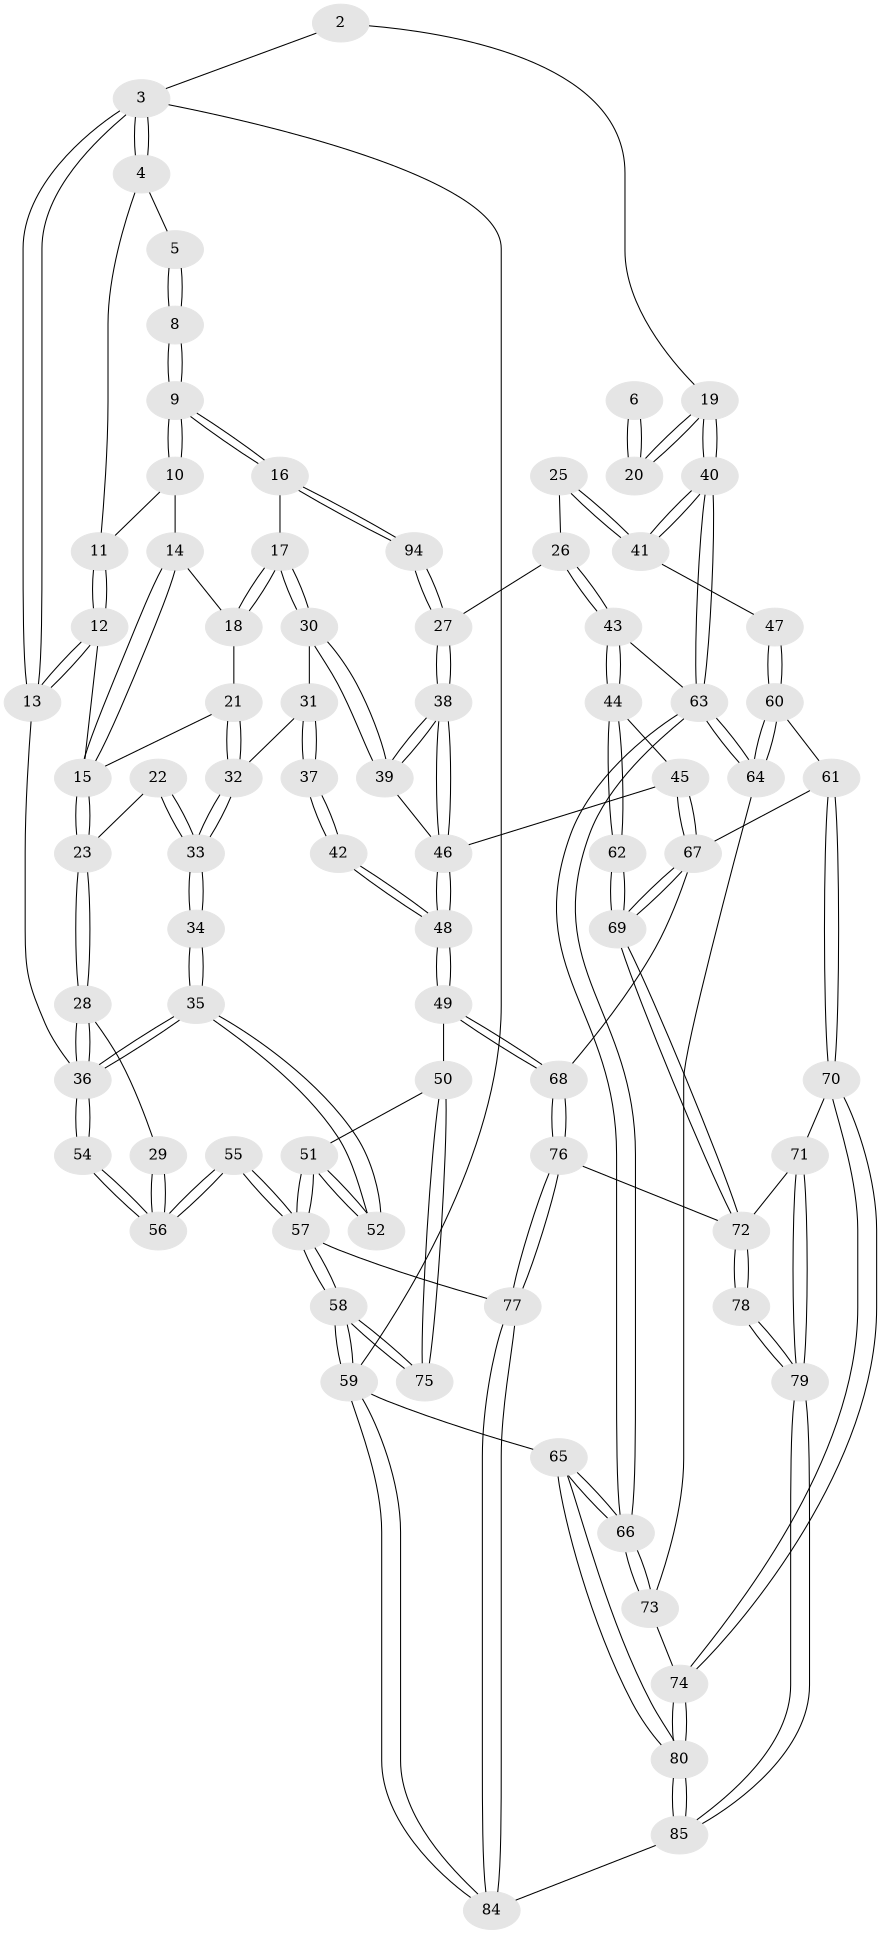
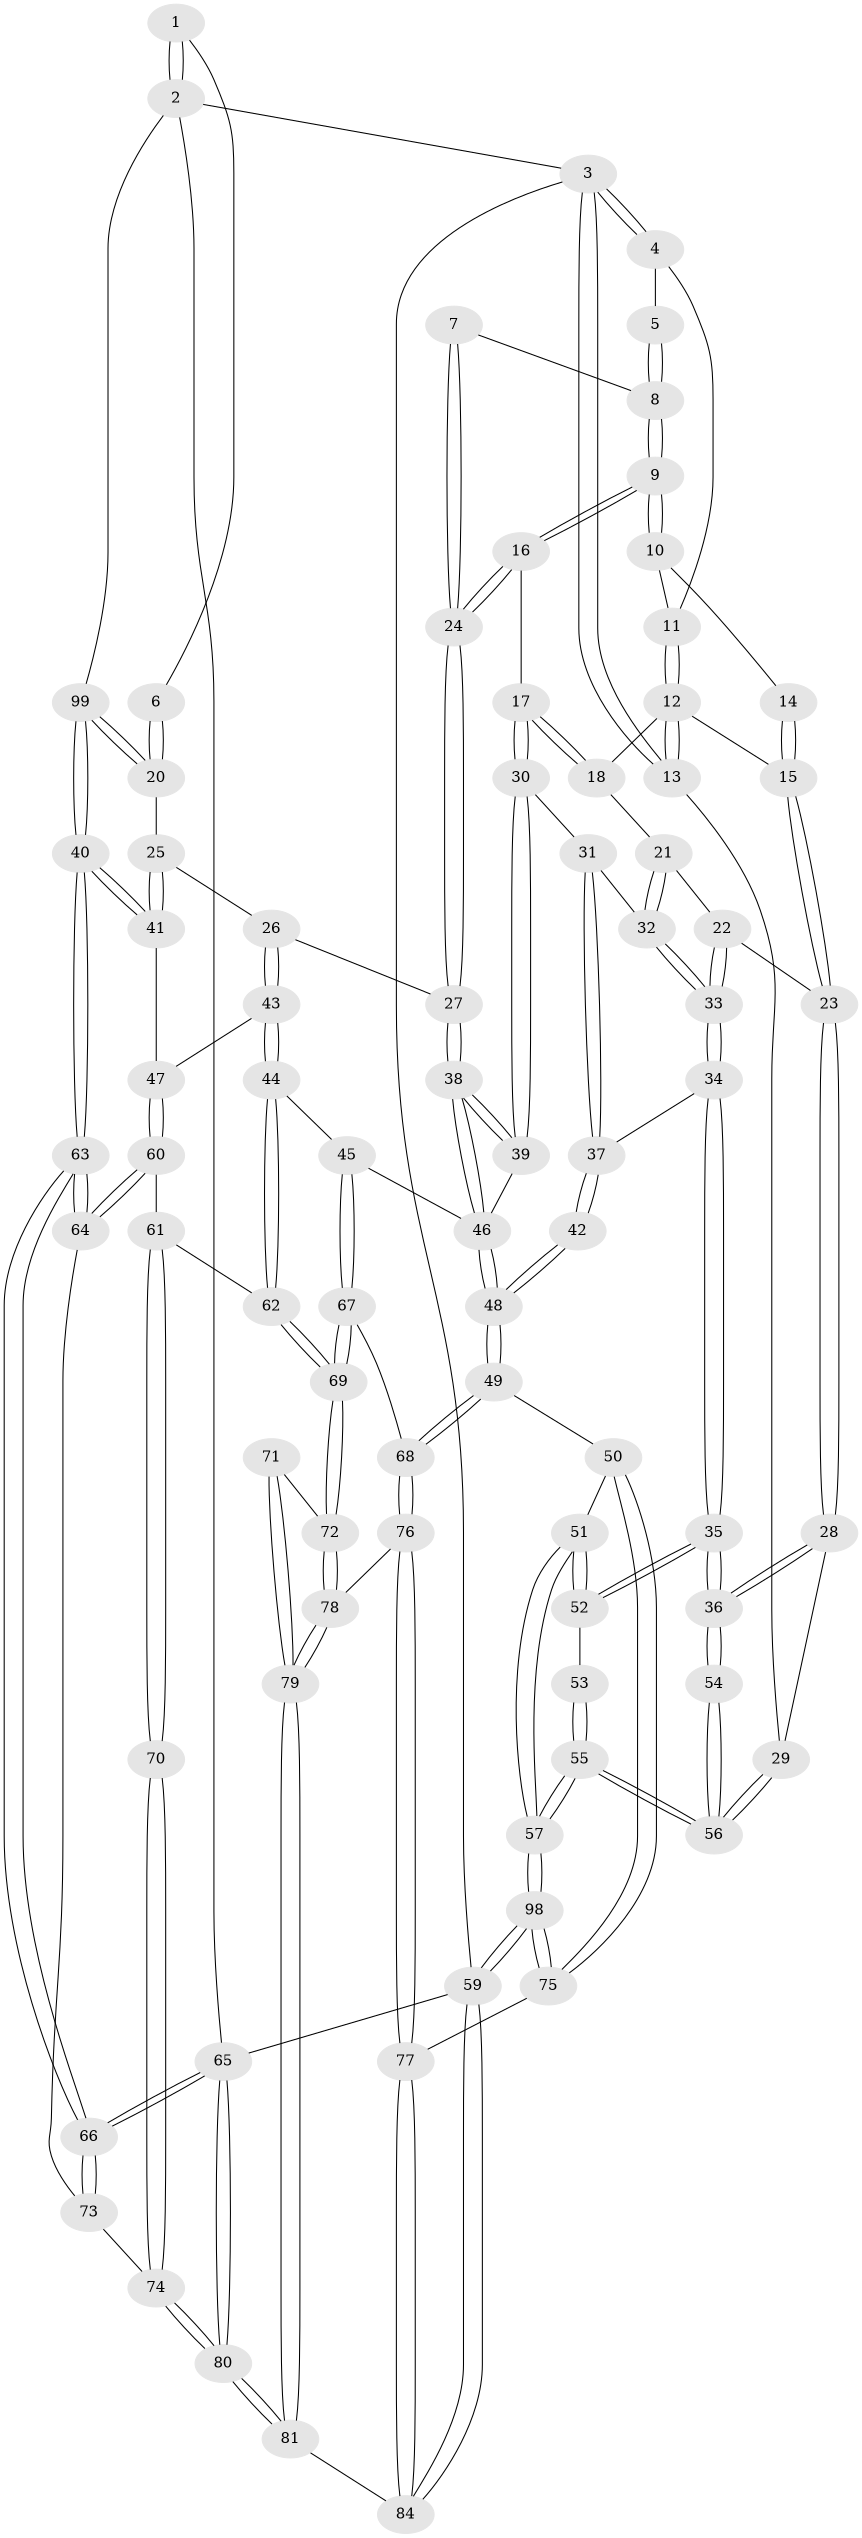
node "1": added
node "7": added
node "19": label "19" -> "99"
node "94": label "94" -> "24"
edge "14" -- "18": now "12" -- "18"
edge "43" -- "63": now "43" -- "47"
edge "21" -- "15": now "21" -- "22"
edge "20" -- "25": added
edge "61" -- "67": now "61" -- "62"
edge "13" -- "36": now "13" -- "29"
edge "2" -- "65": added
edge "34" -- "37": added
edge "70" -- "71": removed
edge "76" -- "72": now "76" -- "78"
edge "57" -- "77": now "75" -- "77"
node "58": label "58" -> "98"
node "53": added
node "85": label "85" -> "81"
